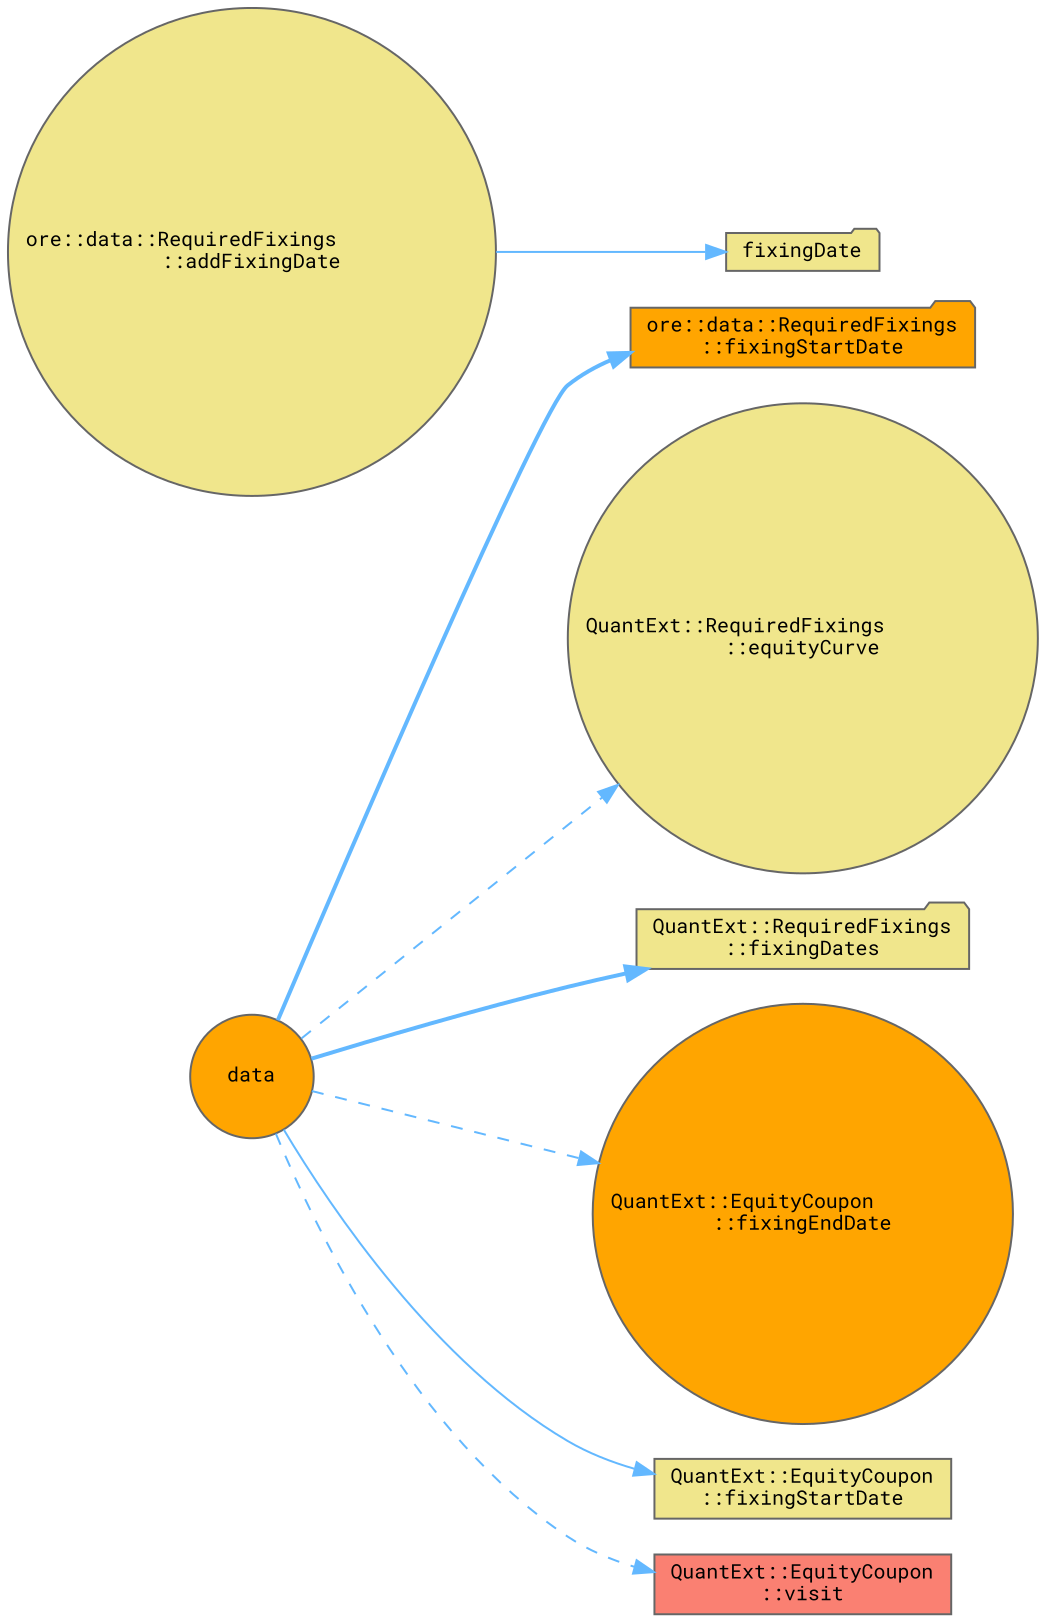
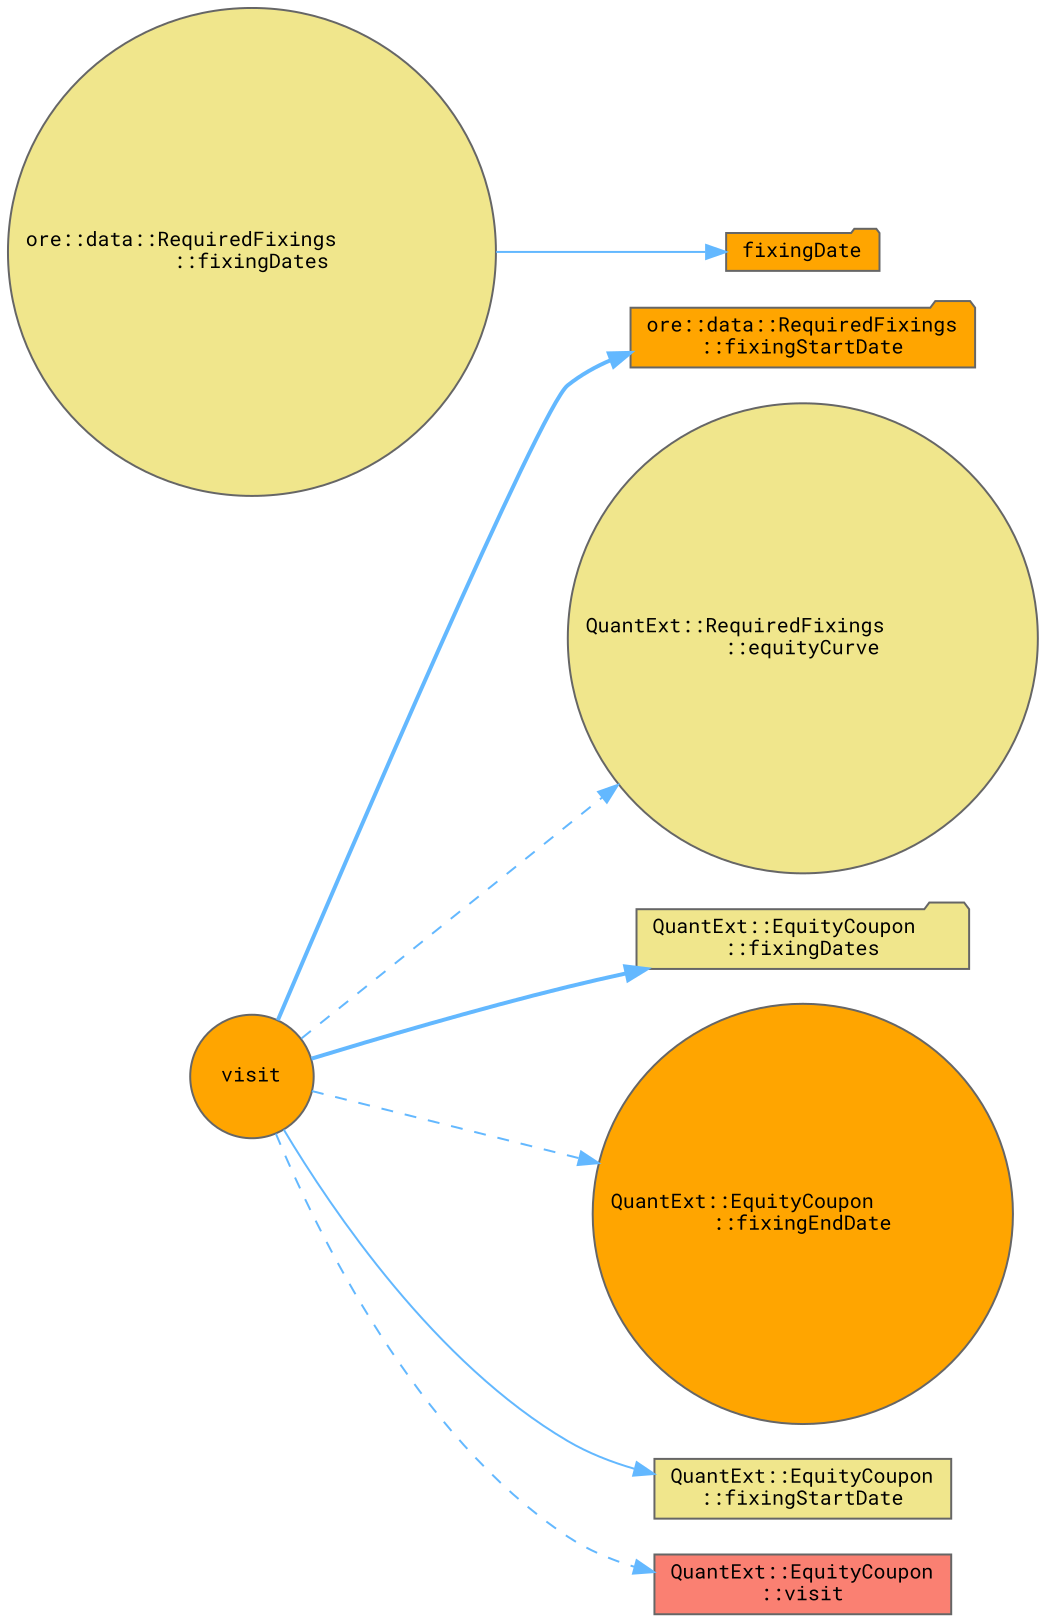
node "ore::data::RequiredFixings ::addFixingDate": label "ore::data::RequiredFixings ::addFixingDate" -> "ore::data::RequiredFixings ::fixingDates"
node "fixingDate": fillcolor khaki -> orange
node "QuantExt::RequiredFixings ::fixingDates": label "QuantExt::RequiredFixings ::fixingDates" -> "QuantExt::EquityCoupon ::fixingDates"
node "data": label "data" -> "visit"
